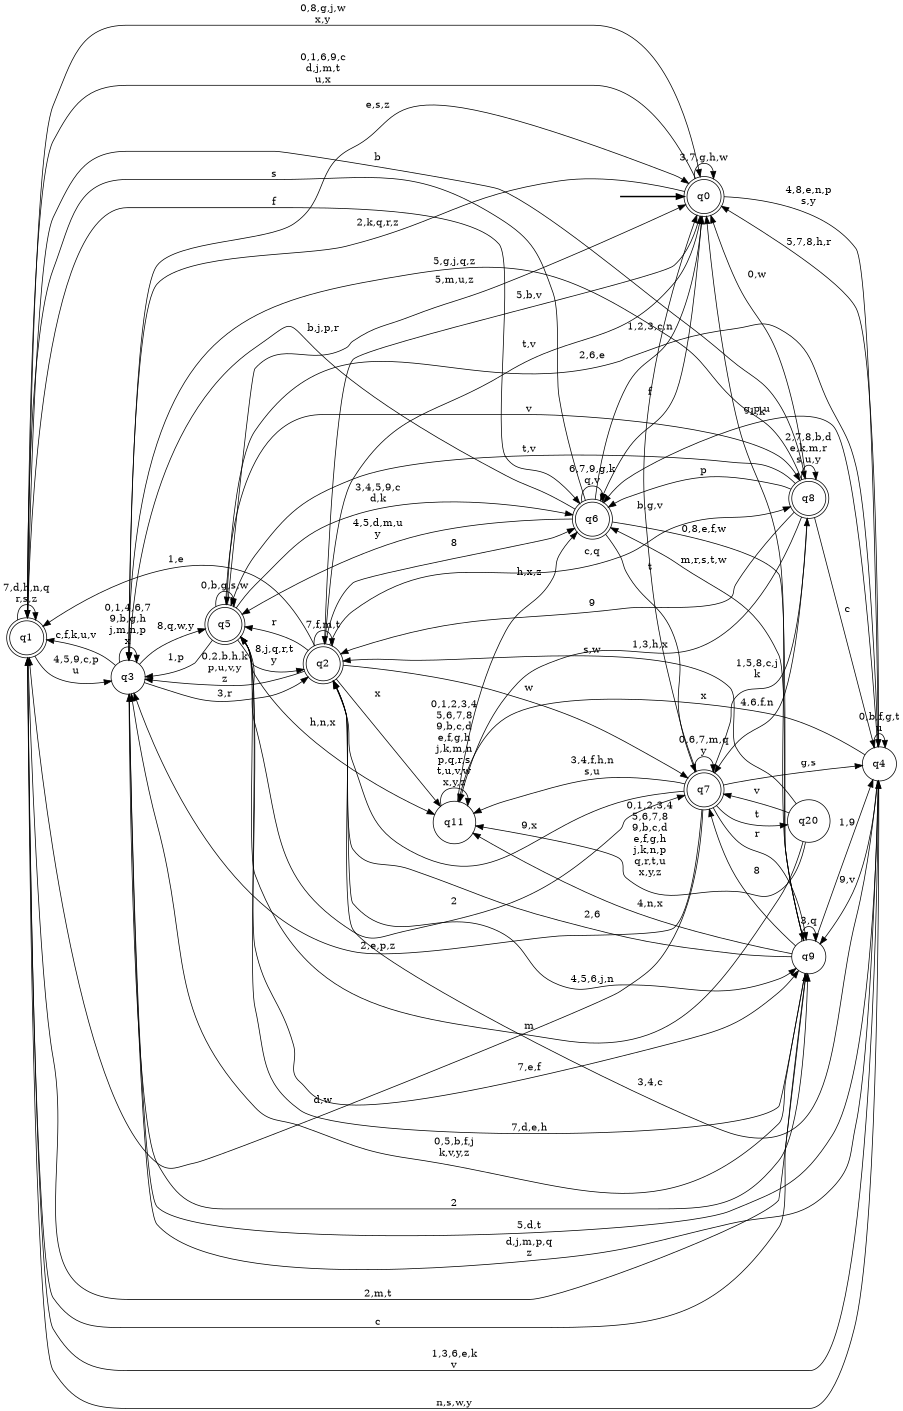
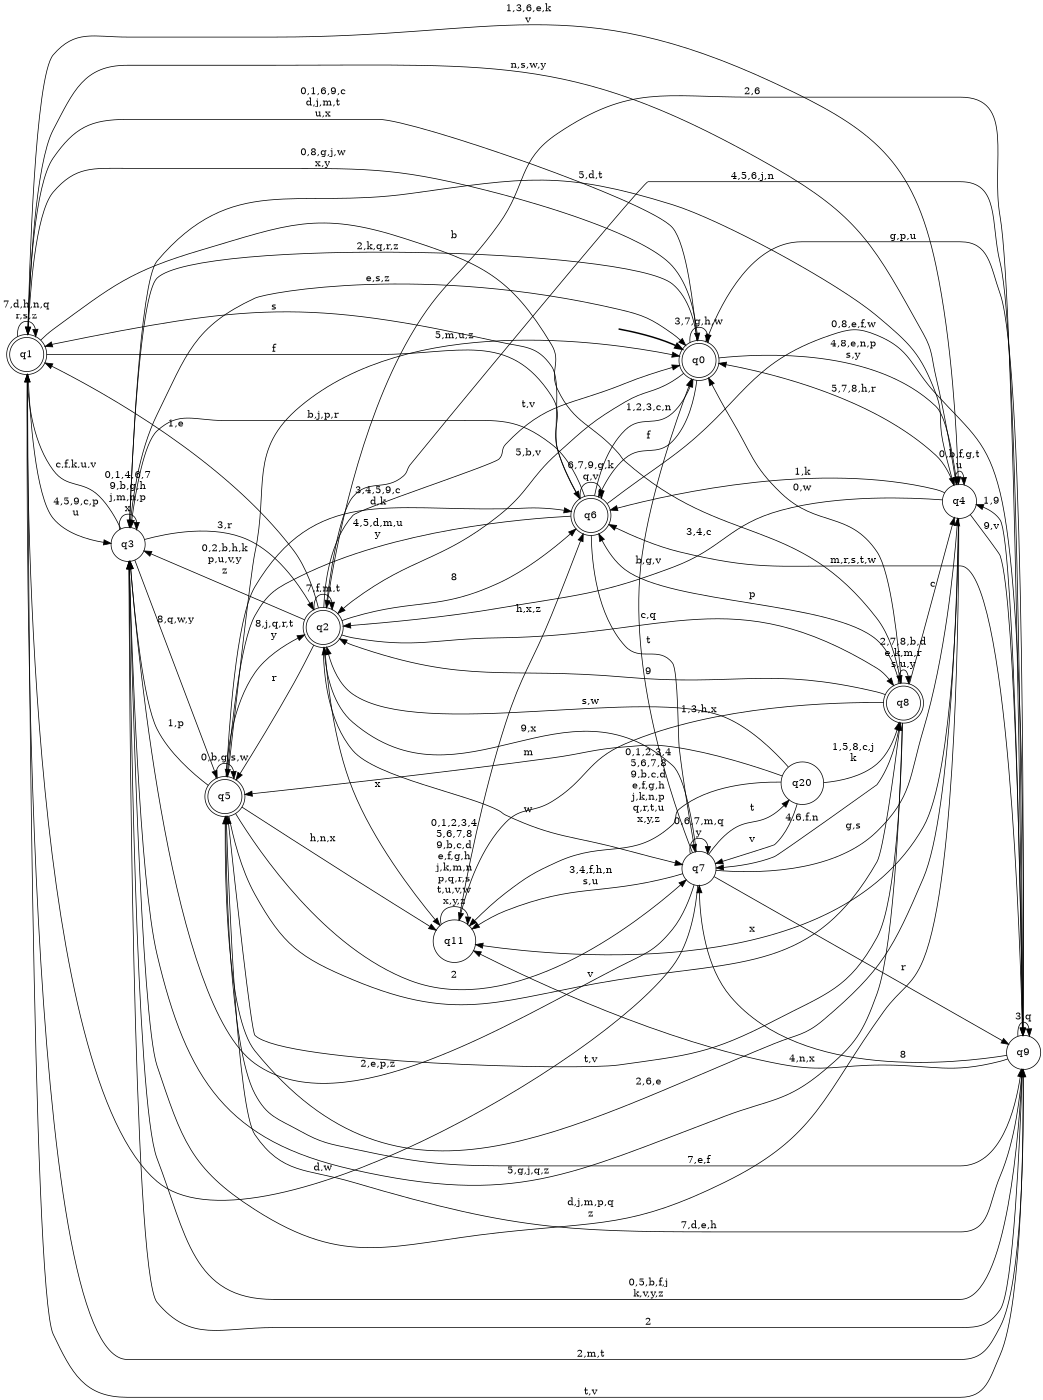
edge "q7" -> "q8": now "q20" -> "q8"
node "q7": shape doublecircle -> circle
edge "q9" -> "q1": label "c" -> "t,v"
